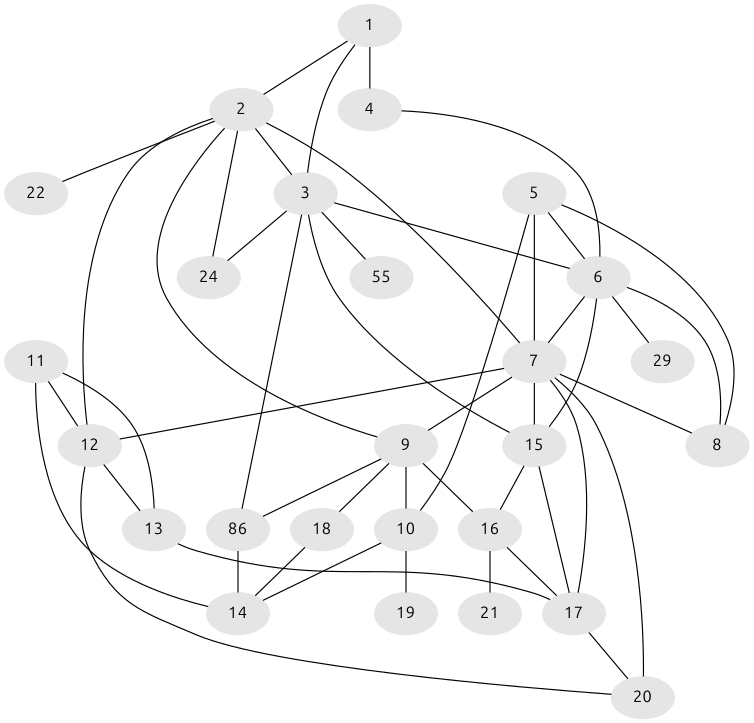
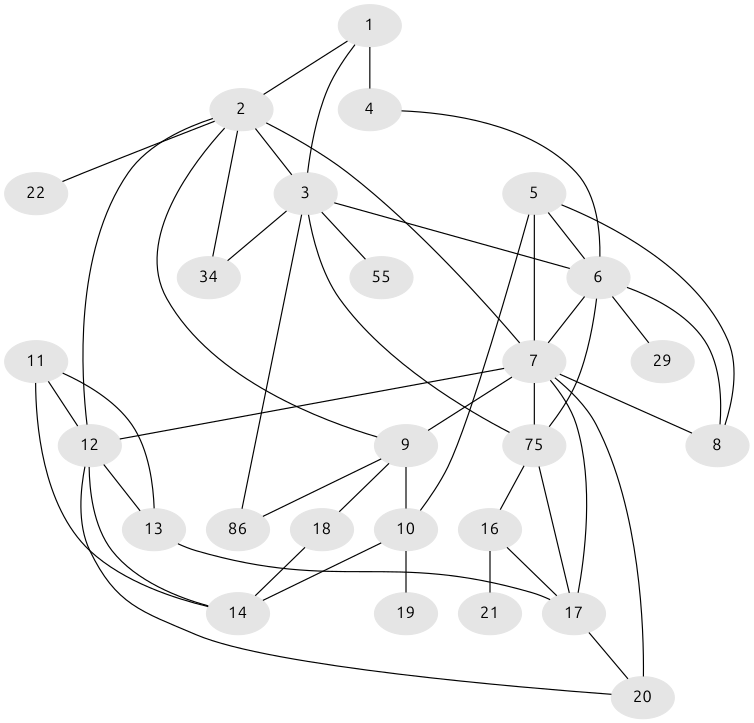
node "24": label "24" -> "34"
node "15": label "15" -> "75"
edge "9" -- "16": removed
edge "86" -- "14": now "12" -- "14"
